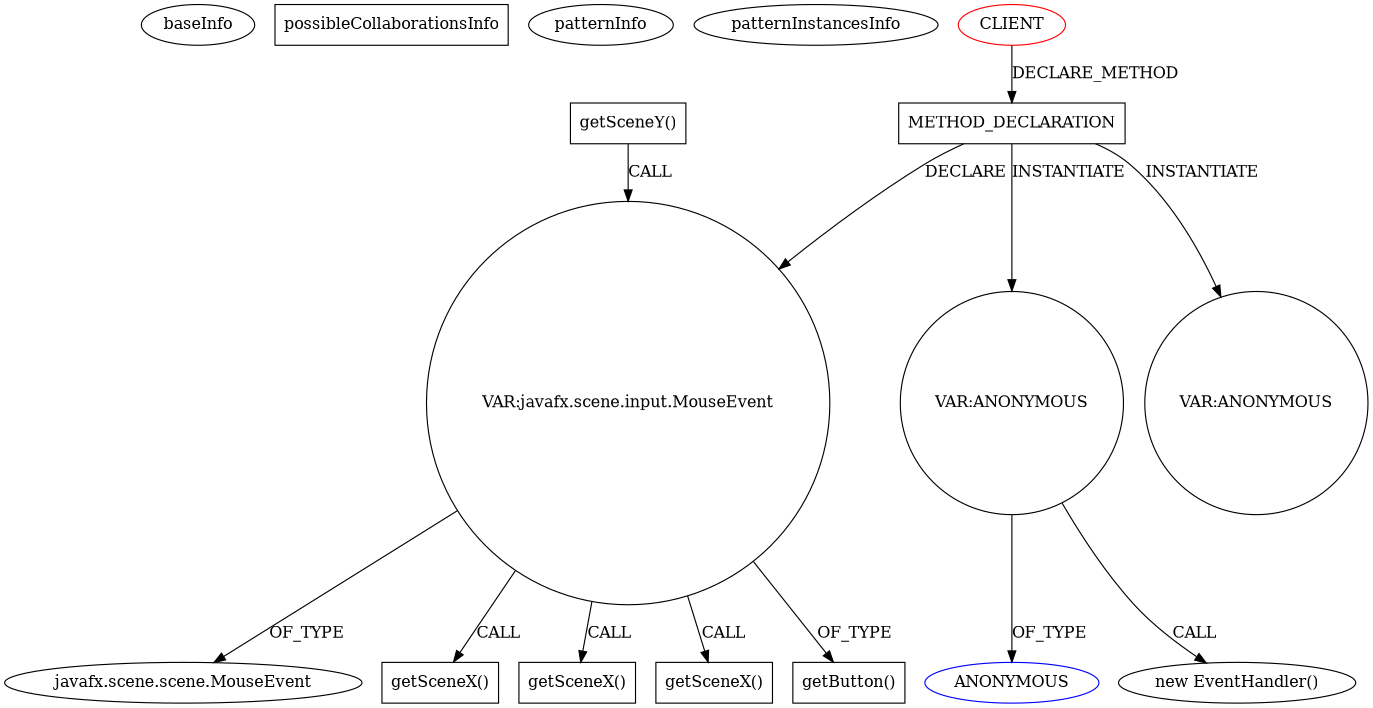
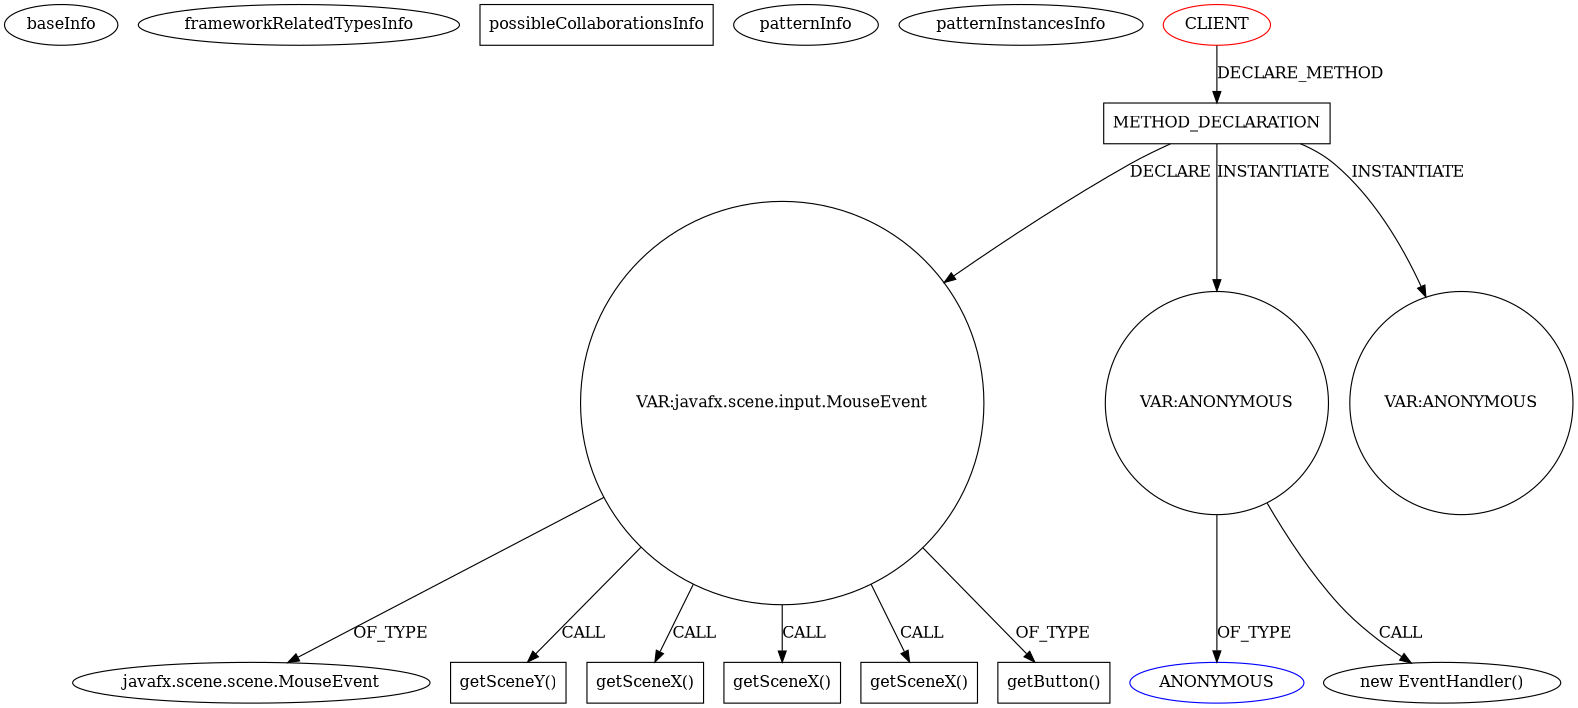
node "frameworkRelatedTypesInfo": added
edge "getSceneY()" -> "VAR:javafx.scene.input.MouseEvent": reversed
